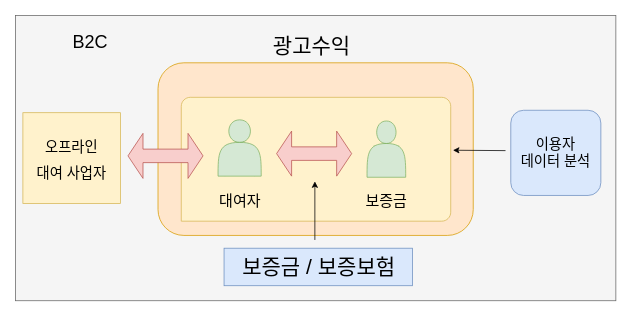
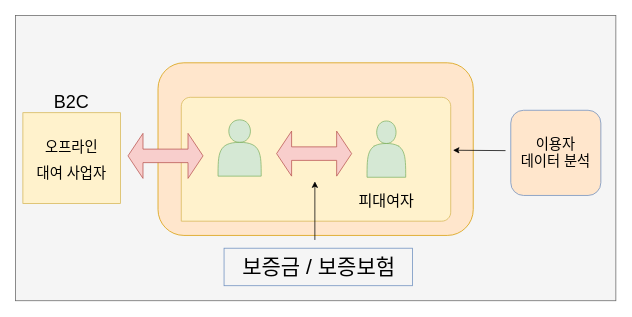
node "B2C": moved (90, 39) -> (72, 99)
node "광고수익": removed
node "이용자 데이터 분석": fillcolor #dae8fc -> #ffe6cc
node "대여자": removed
node "보증금": label "보증금" -> "피대여자"
node "보증금 / 보증보험": fillcolor #dae8fc -> #f5f5f5
